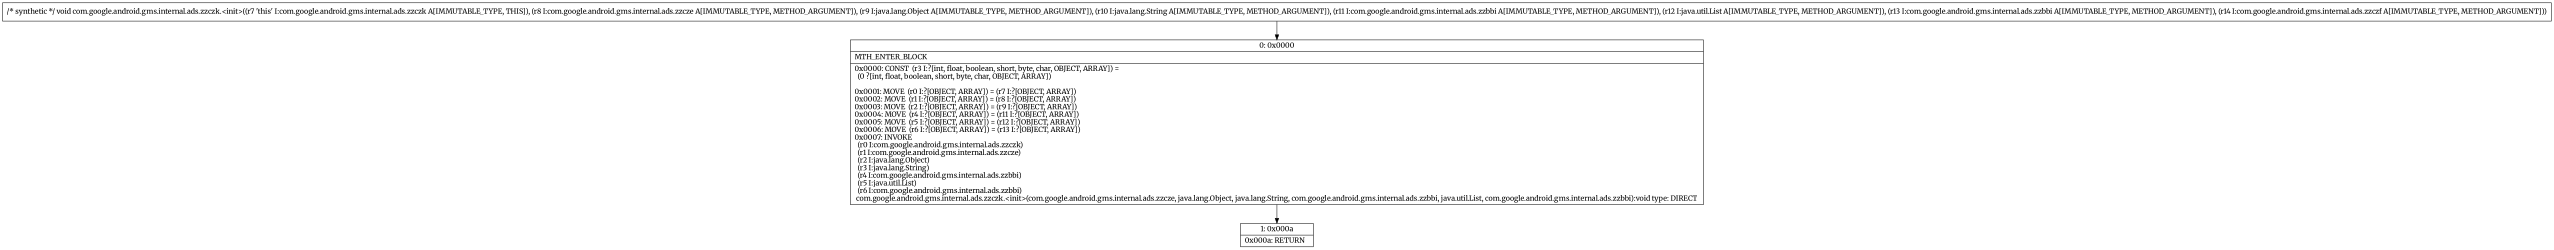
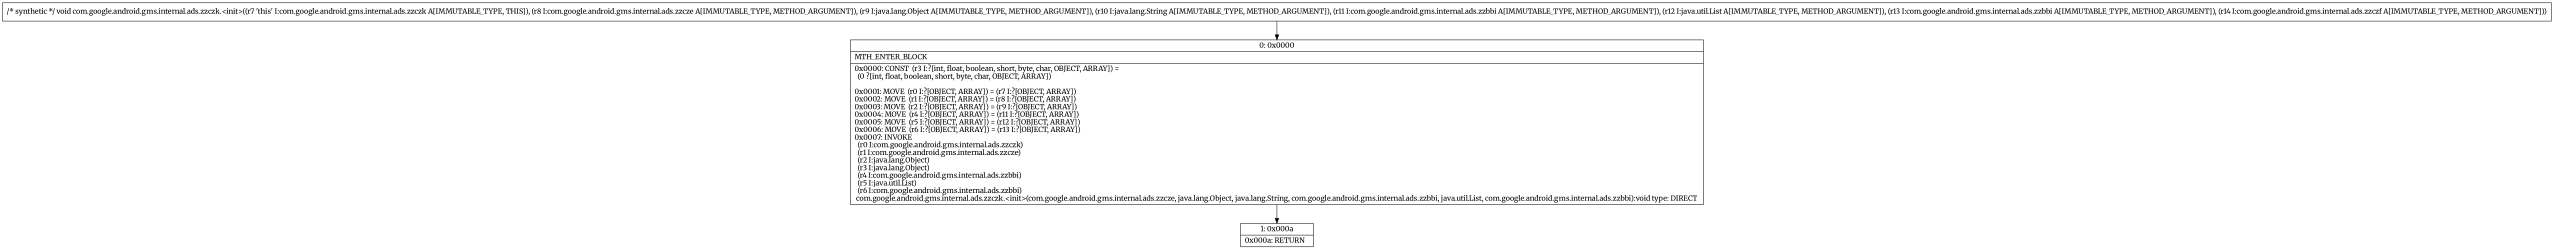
node "0: 0x0000": text "(r3 I:java.lang.String)" -> "(r3 I:java.lang.Object)"
